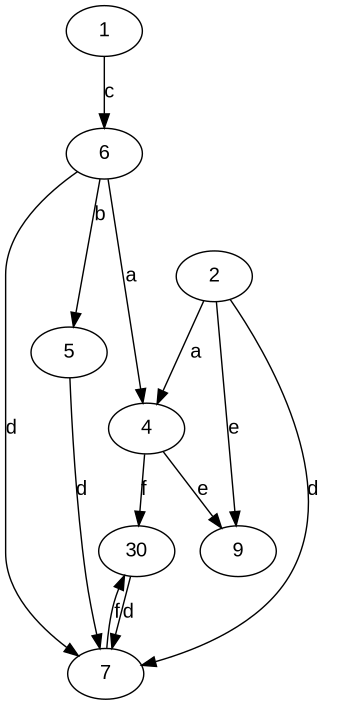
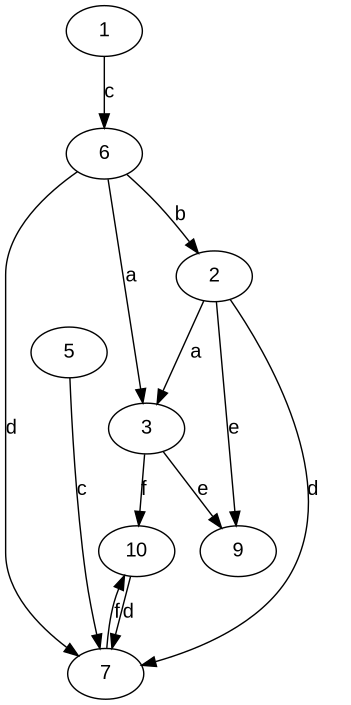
edge "6" -> "5": now "6" -> "2"
node "4": label "4" -> "3"
edge "5" -> "7": label "d" -> "c"
node "30": label "30" -> "10"
